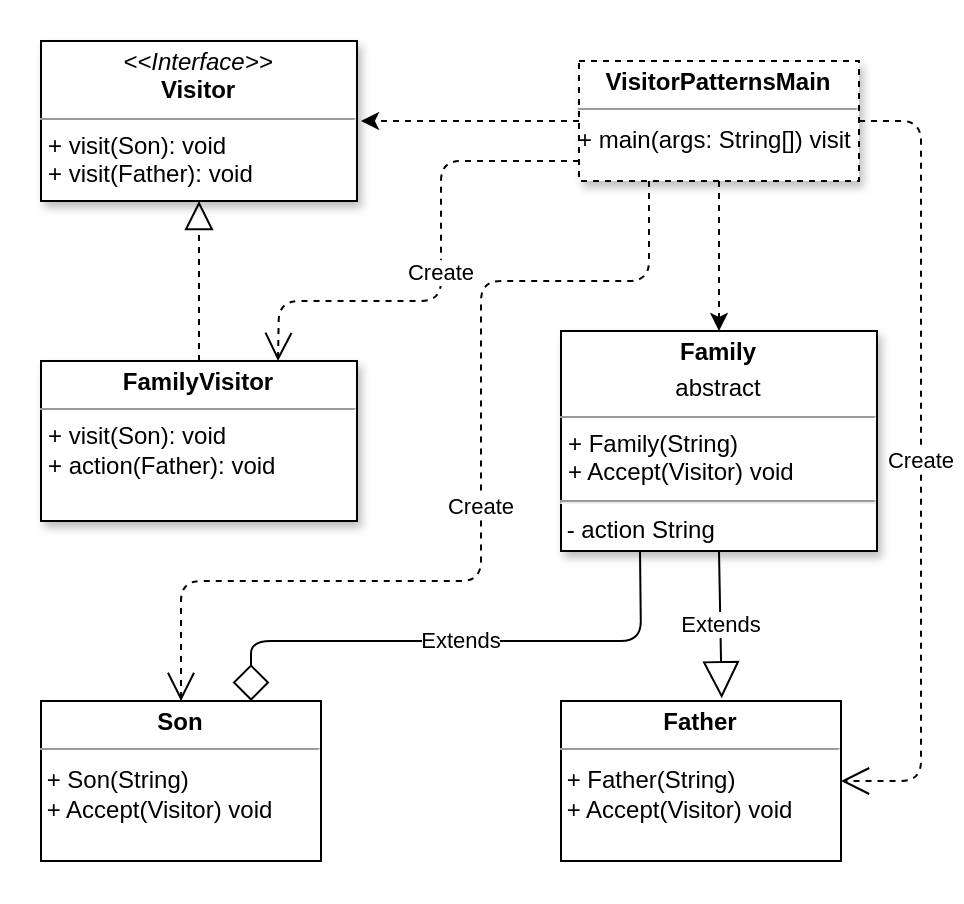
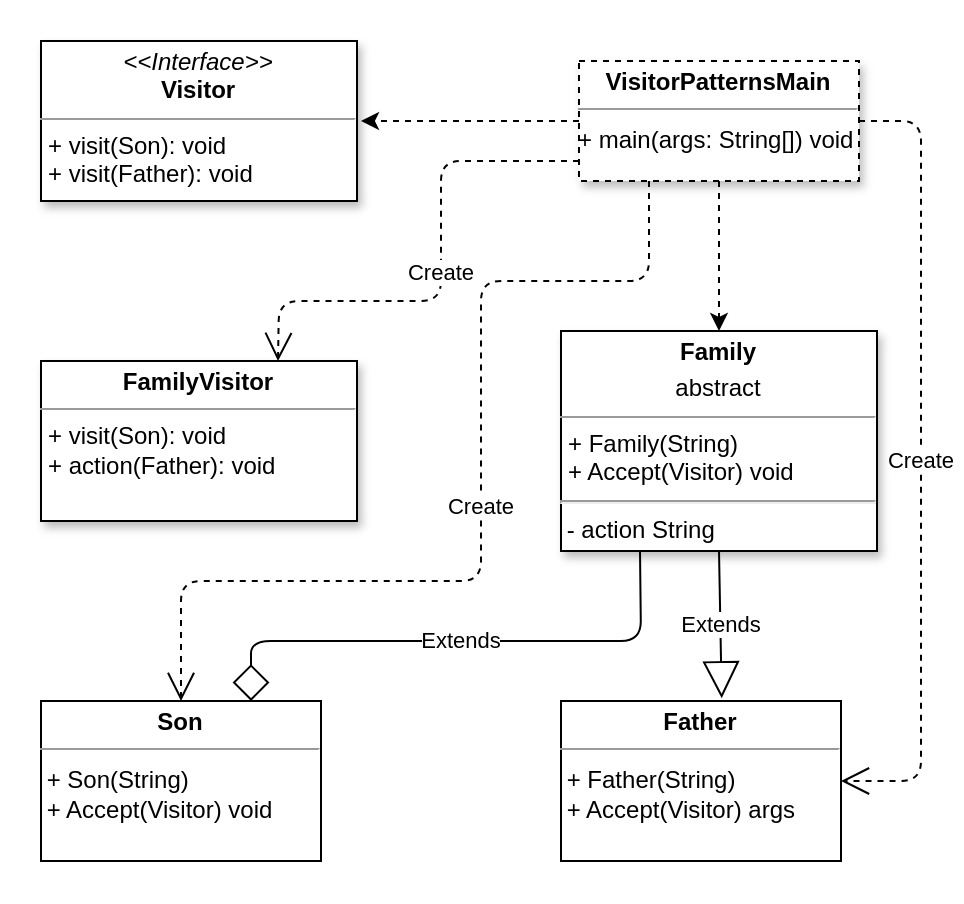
node "VisitorPatternsMain + main(args: String[]) visit": label "VisitorPatternsMain + main(args: String[]) visit" -> "VisitorPatternsMain + main(args: String[]) void"
edge "FamilyVisitor + visit(Son): void + action(Father): void" -> "<<Interface>> Visitor + visit(Son): void + visit(Father): void": removed
node "Father + Father(String) + Accept(Visitor) void": label "Father + Father(String) + Accept(Visitor) void" -> "Father + Father(String) + Accept(Visitor) args"
